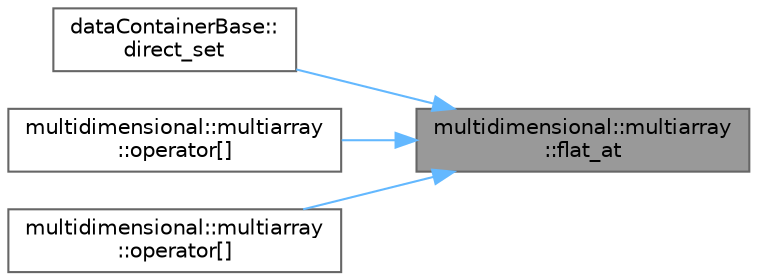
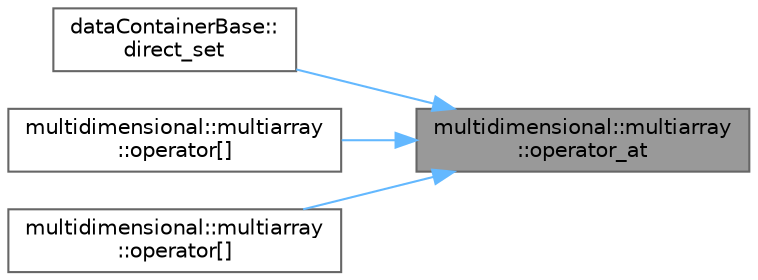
node "multidimensional::multiarray ::flat_at": label "multidimensional::multiarray ::flat_at" -> "multidimensional::multiarray ::operator_at"
